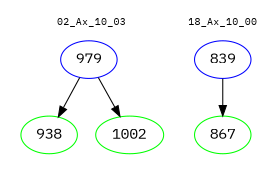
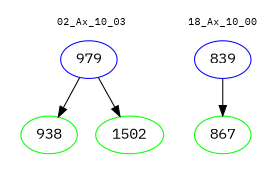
node "1002": label "1002" -> "1502"
